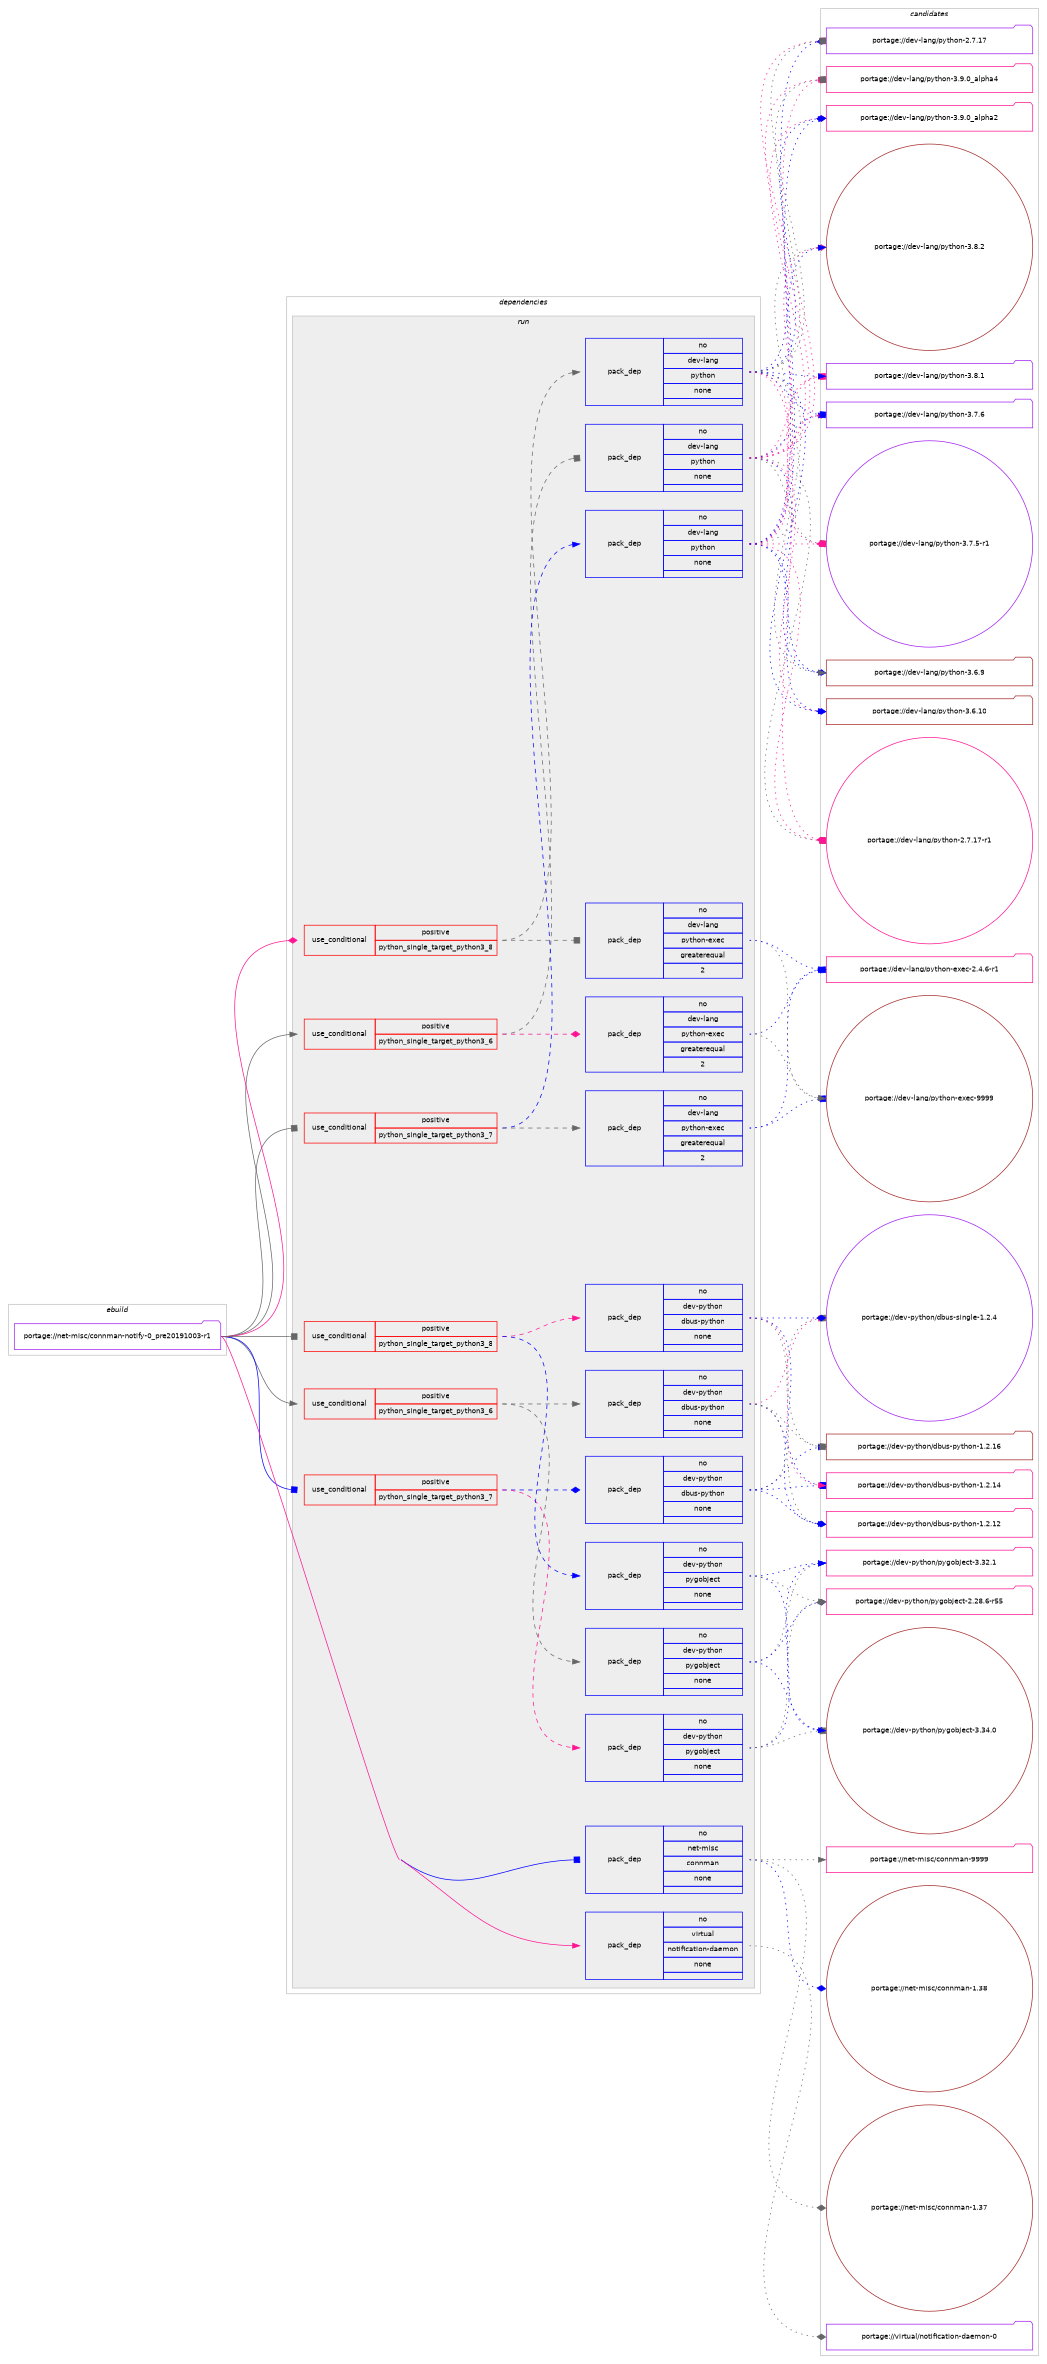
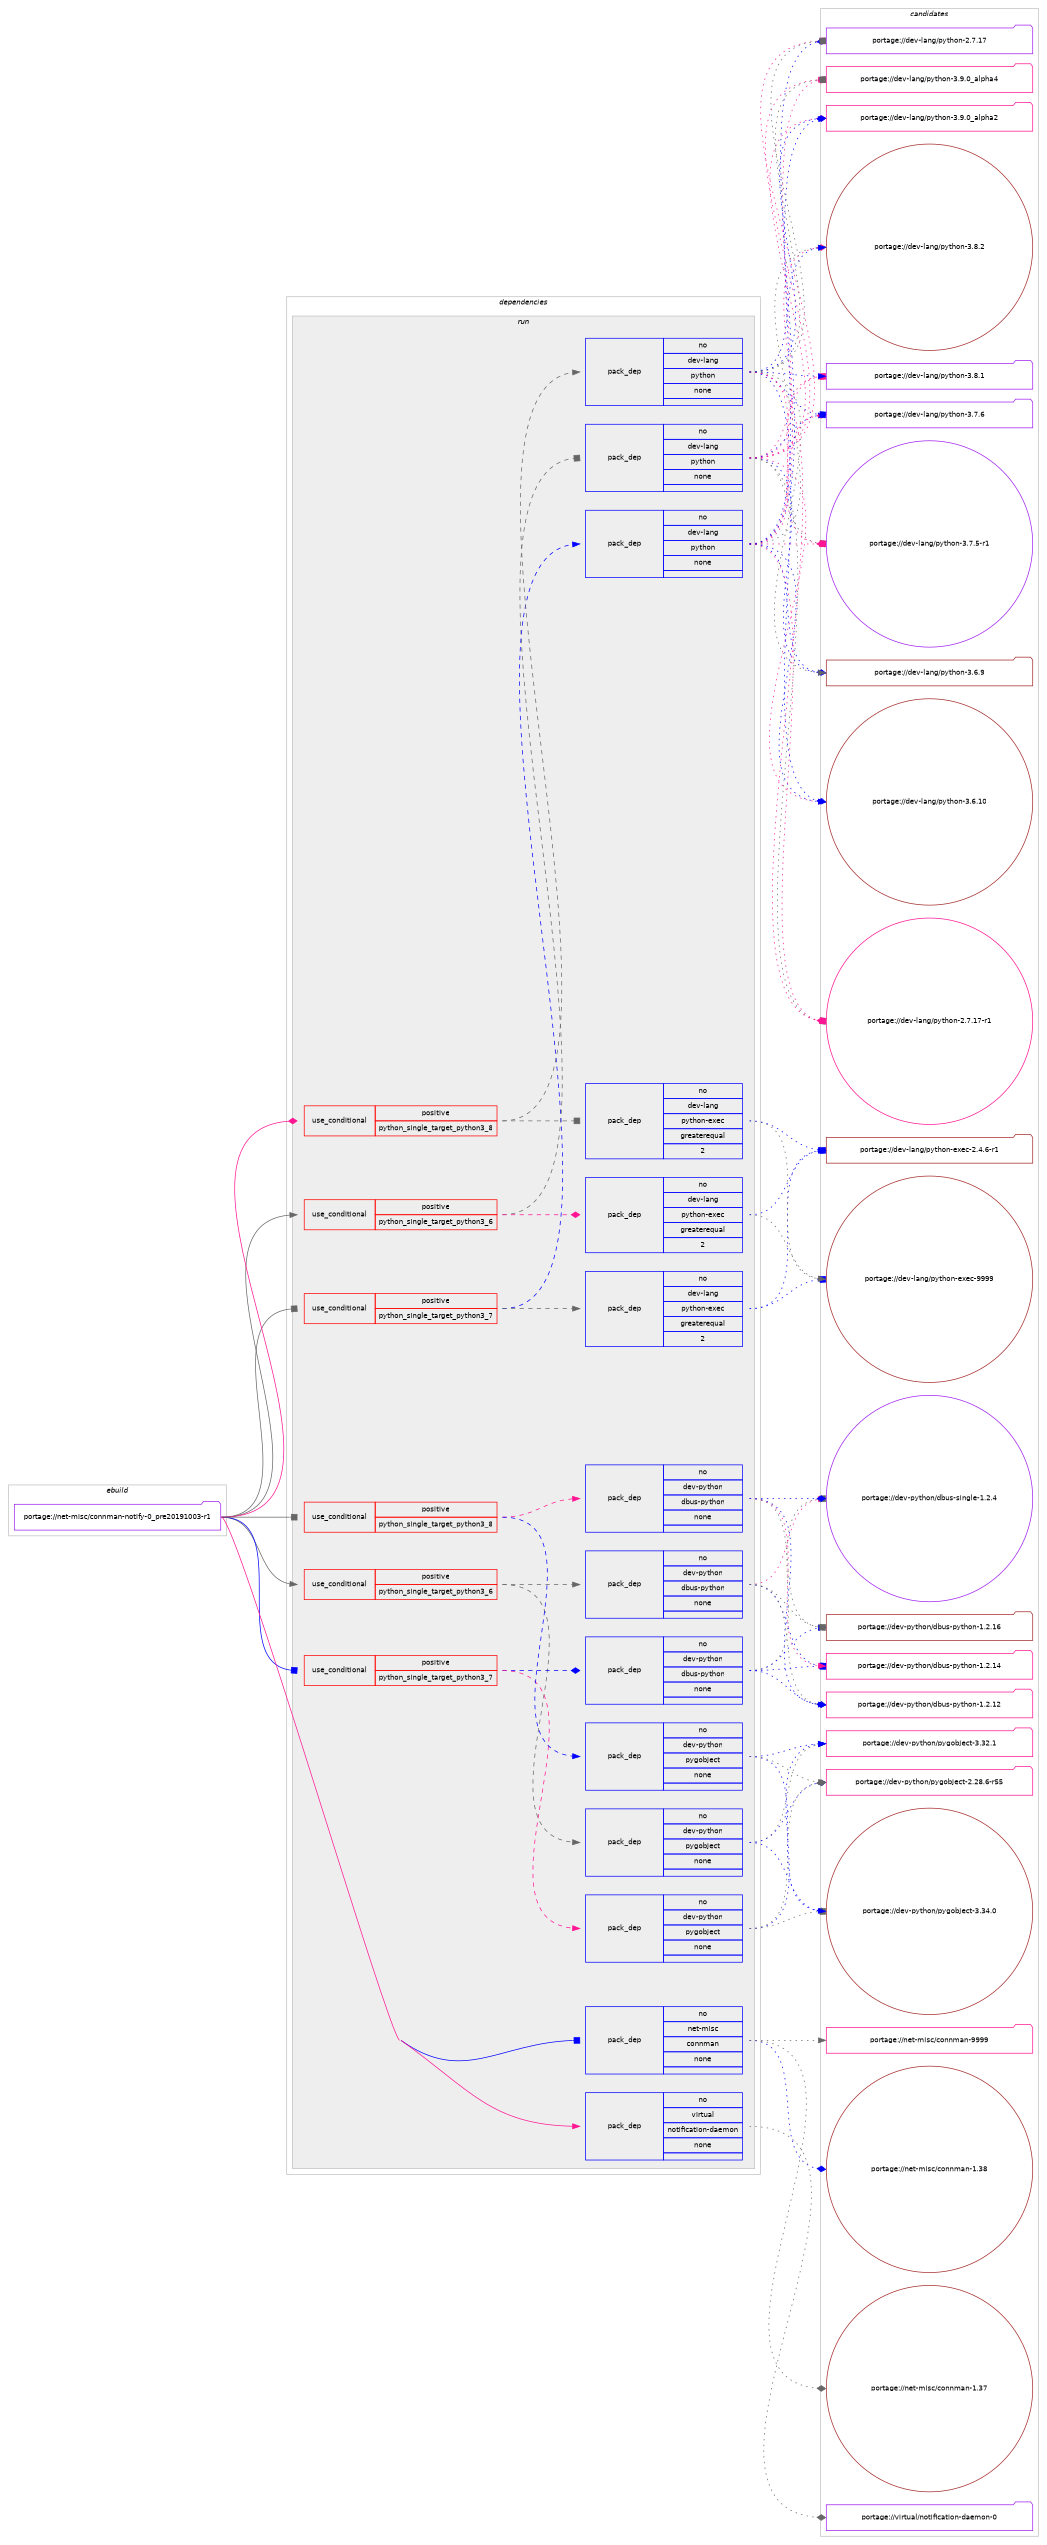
node "portage://dev-lang/python-3.6.10": shape folder -> circle
node "portage://dev-lang/python-exec-2.4.6-r1": color deeppink -> brown
